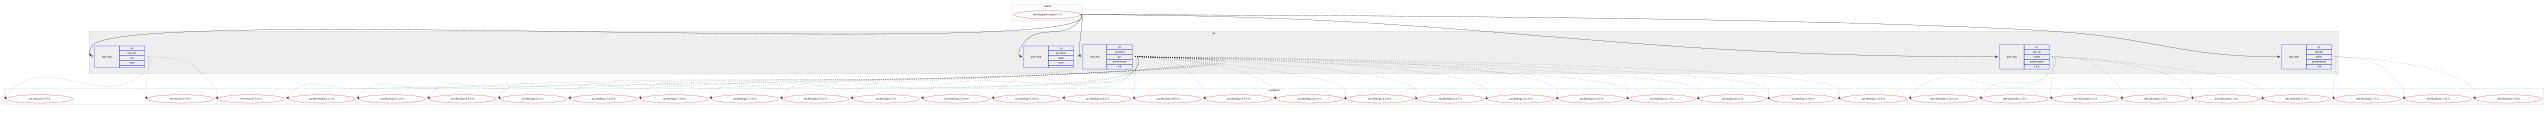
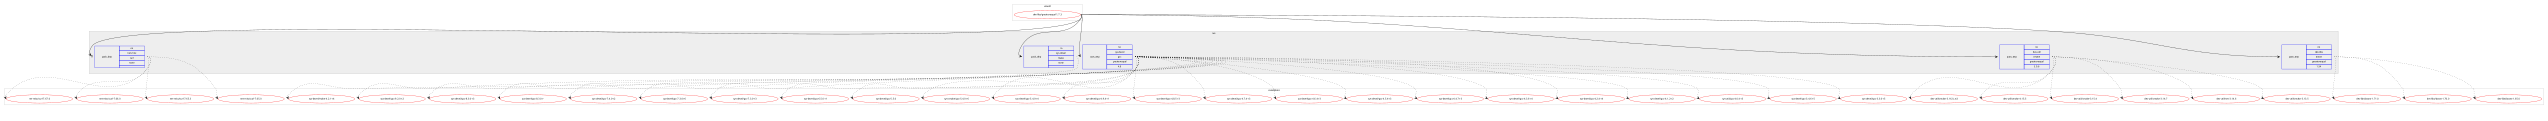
node "net-misc/curl-7.66.0": added
node "dev-util/cmake-3.14.6": label "dev-util/cmake-3.14.6" -> "dev-util/net-3.14.6"
